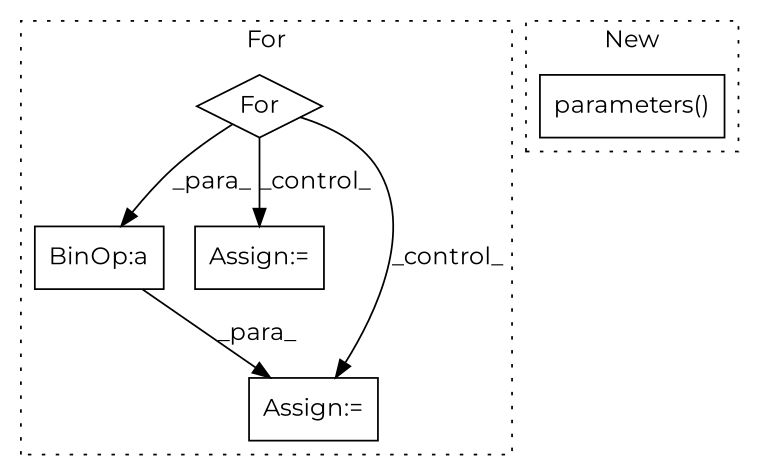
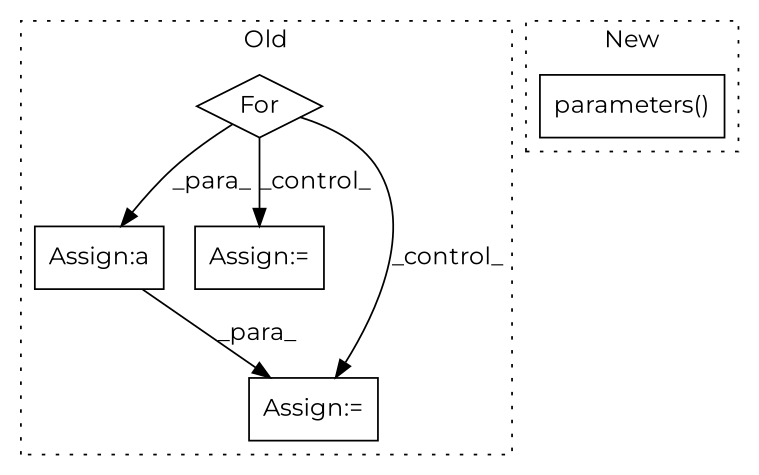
cluster "For": label "For" -> "Old"
node "BinOp:a": label "BinOp:a" -> "Assign:a"
